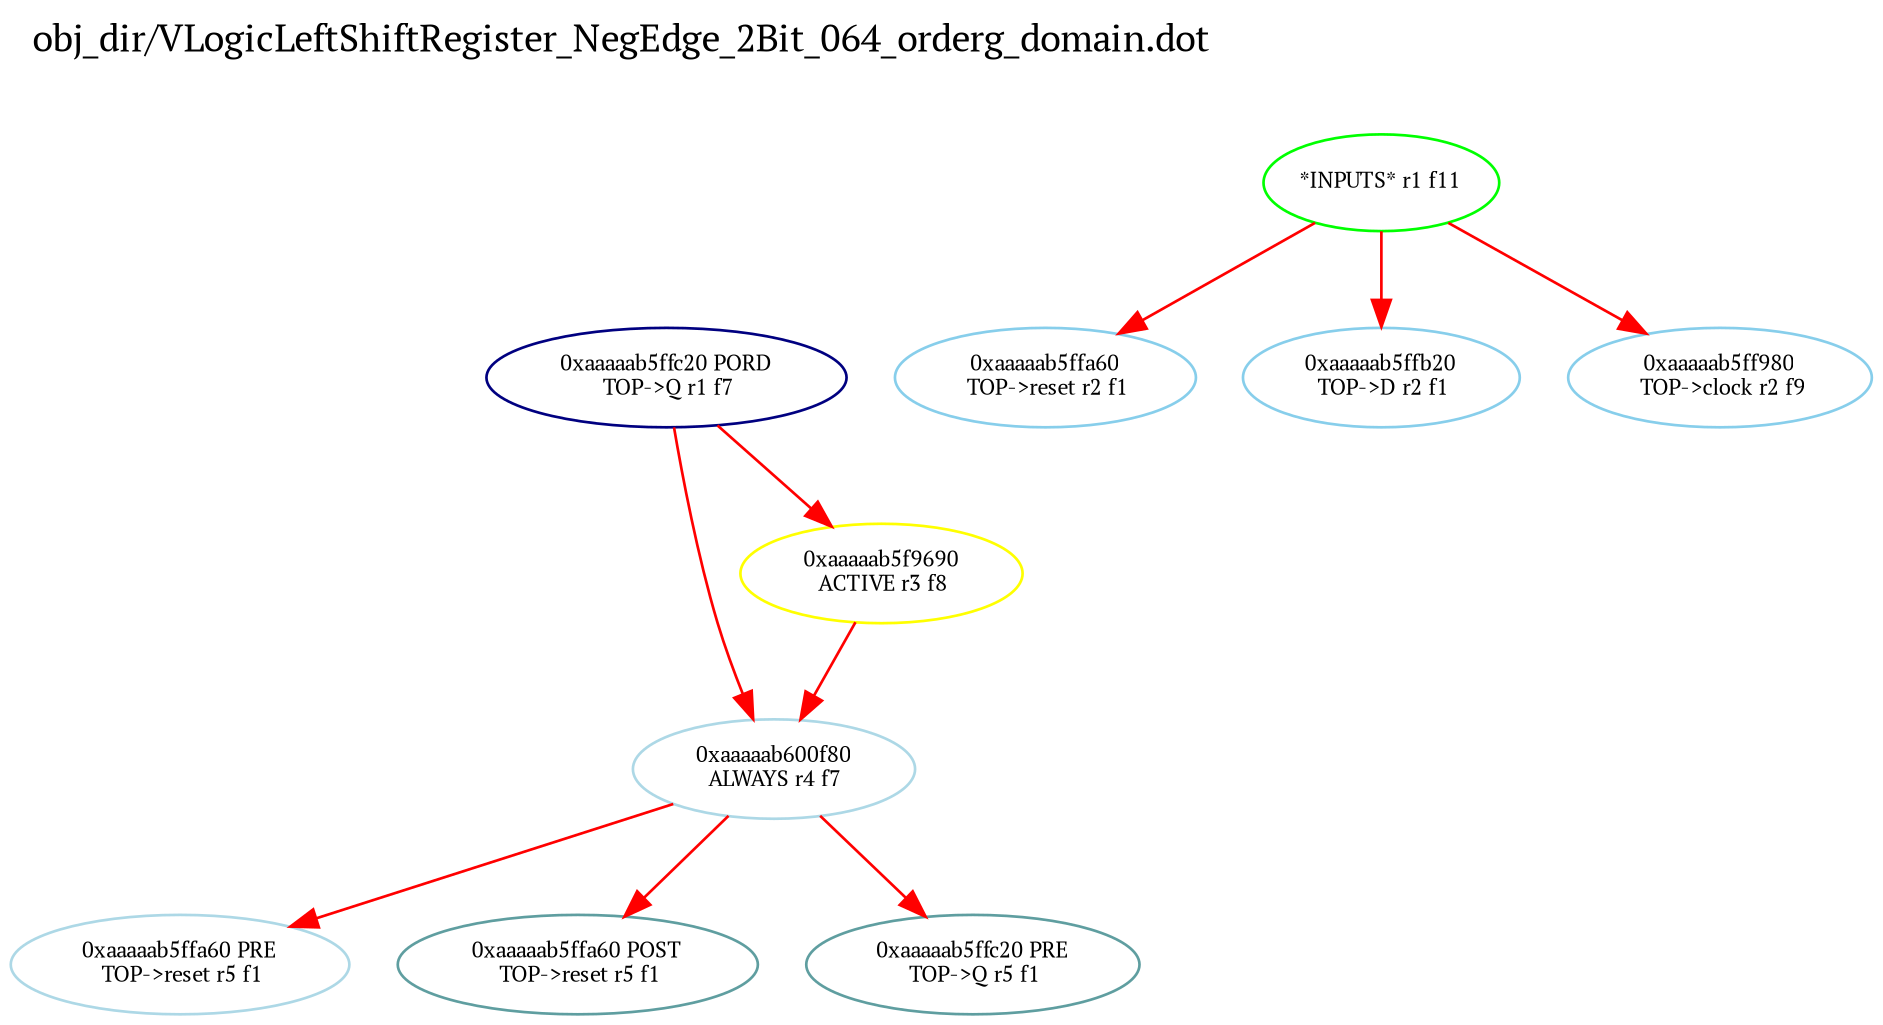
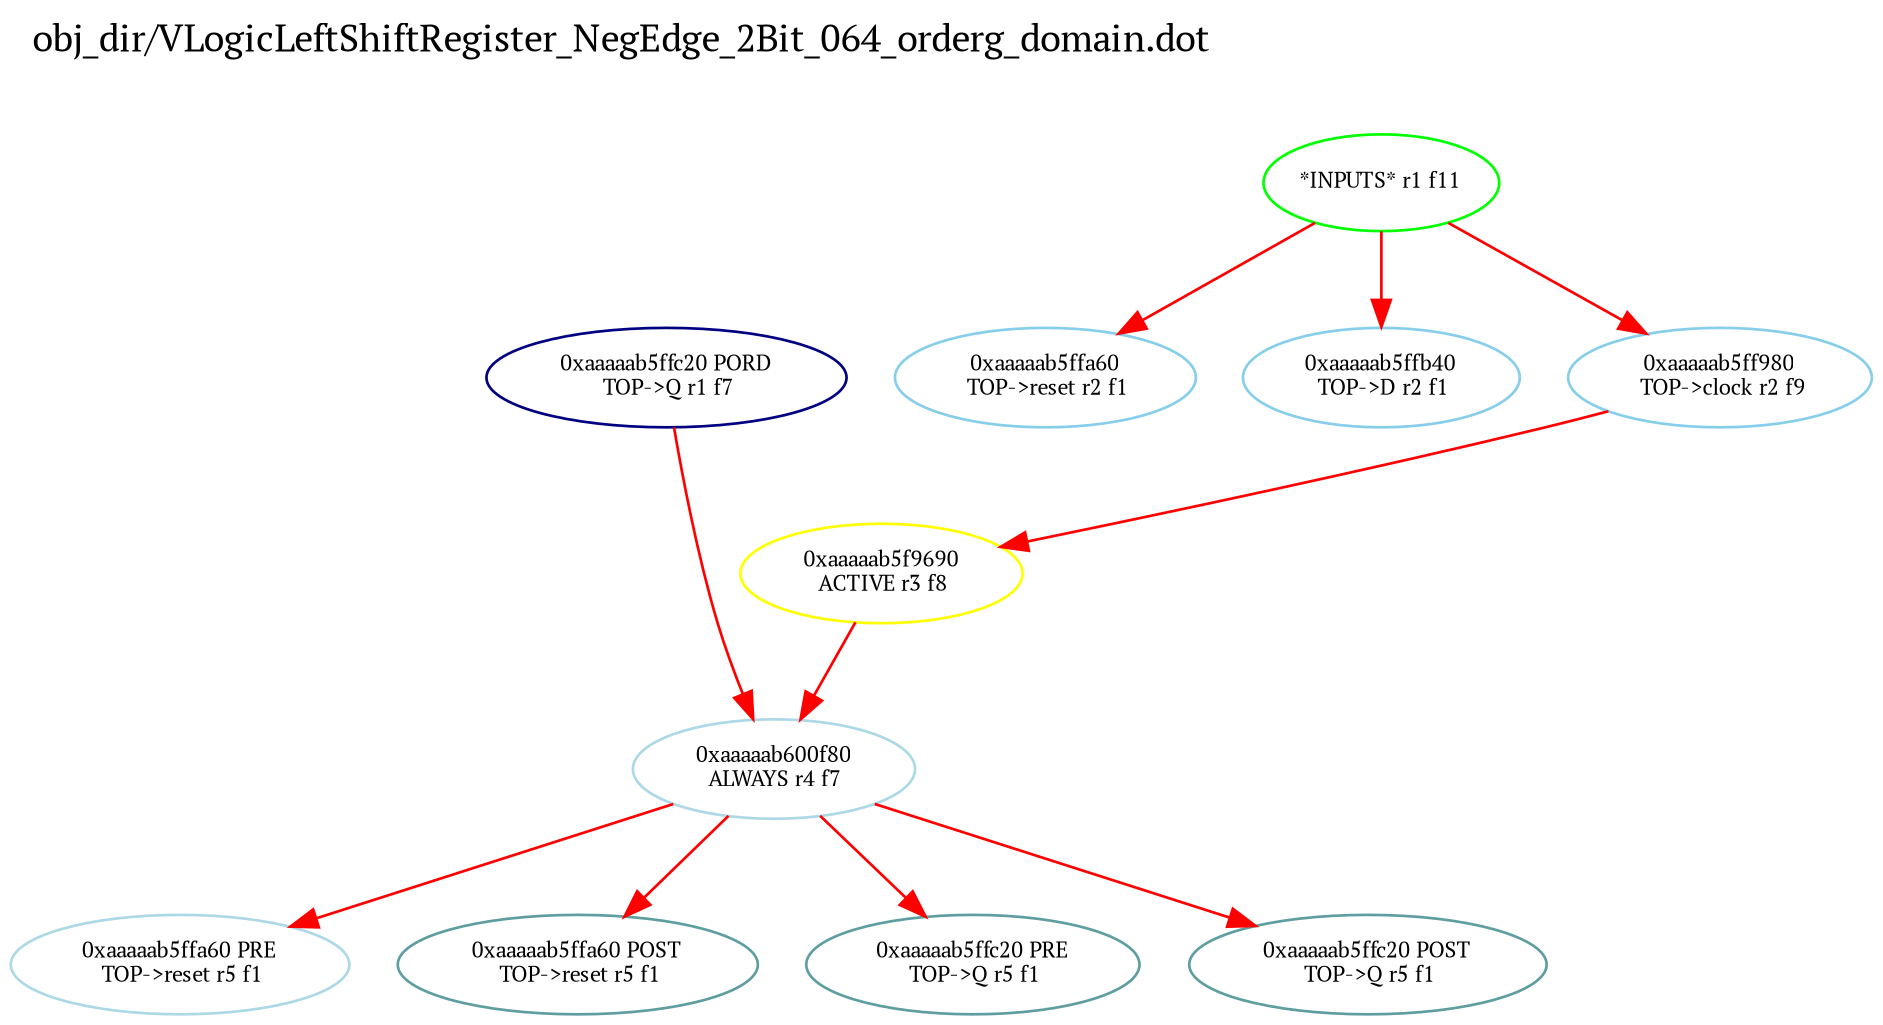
node "0xaaaaab5ffb20 TOP->D r2 f1": label "0xaaaaab5ffb20 TOP->D r2 f1" -> "0xaaaaab5ffb40 TOP->D r2 f1"
edge "0xaaaaab5ffc20 PORD TOP->Q r1 f7" -> "0xaaaaab5f9690 ACTIVE r3 f8": now "0xaaaaab5ff980 TOP->clock r2 f9" -> "0xaaaaab5f9690 ACTIVE r3 f8"
node "0xaaaaab5ffc20 POST TOP->Q r5 f1": added
